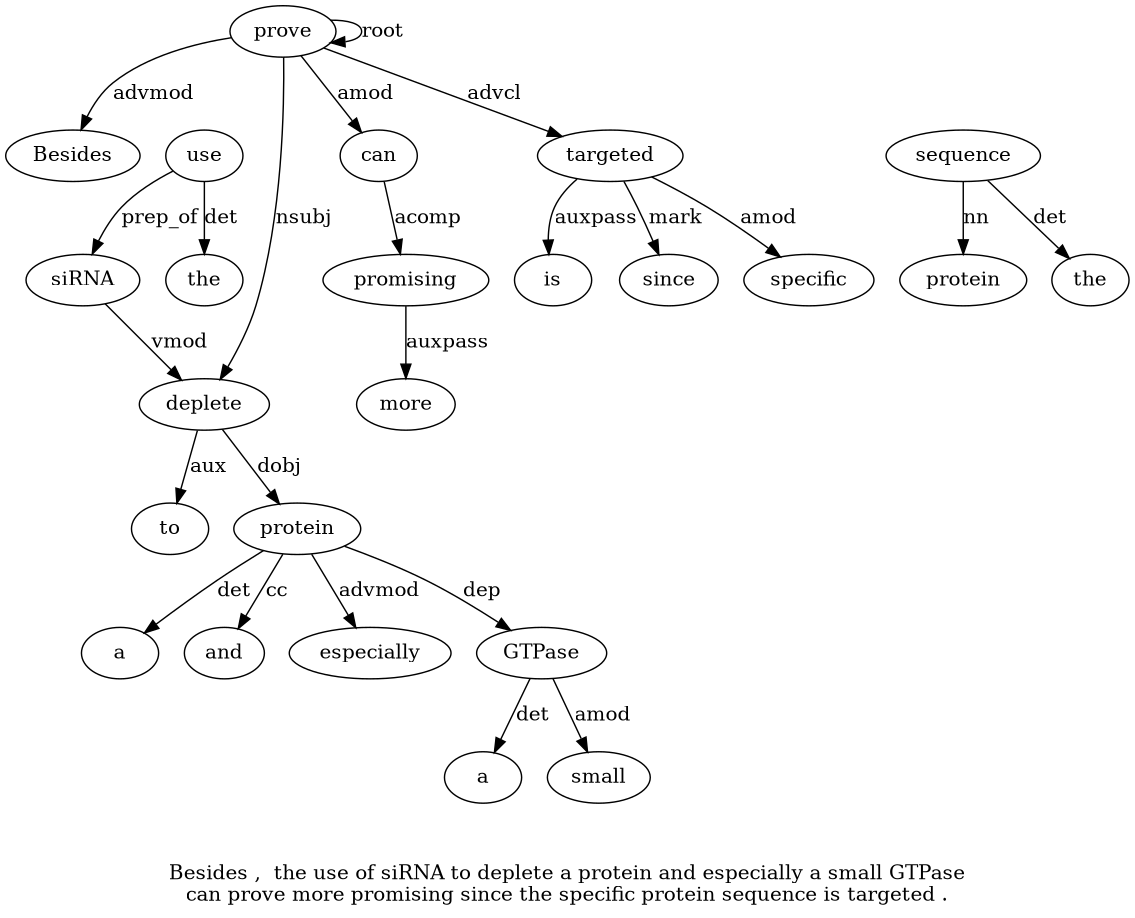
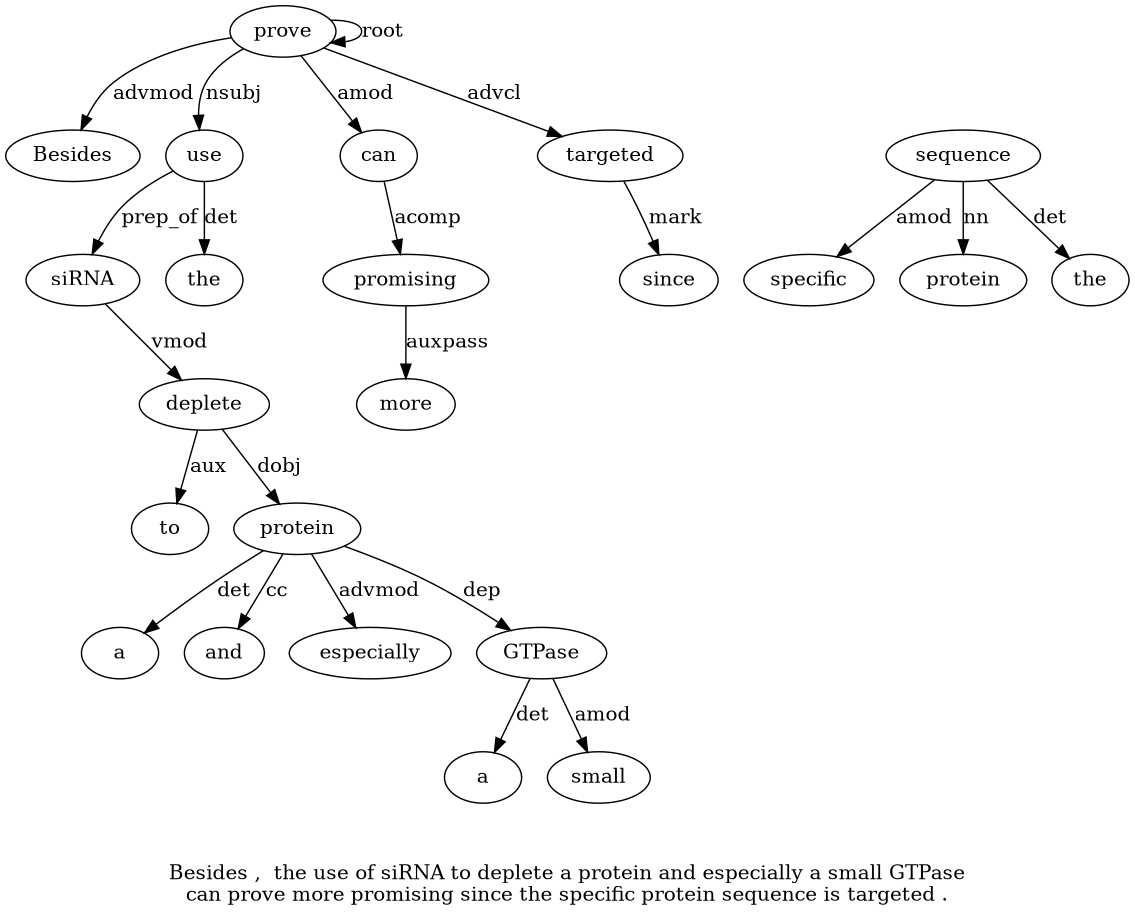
edge "targeted" -> "specific": now "sequence" -> "specific"
edge "prove" -> "deplete": now "prove" -> "use"
node "is": removed
